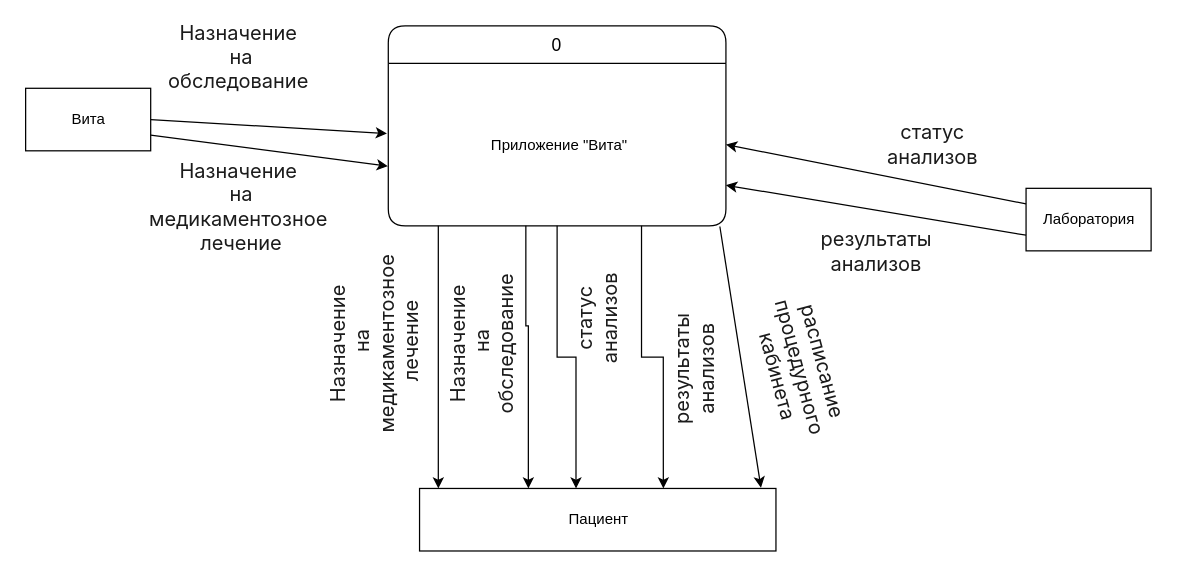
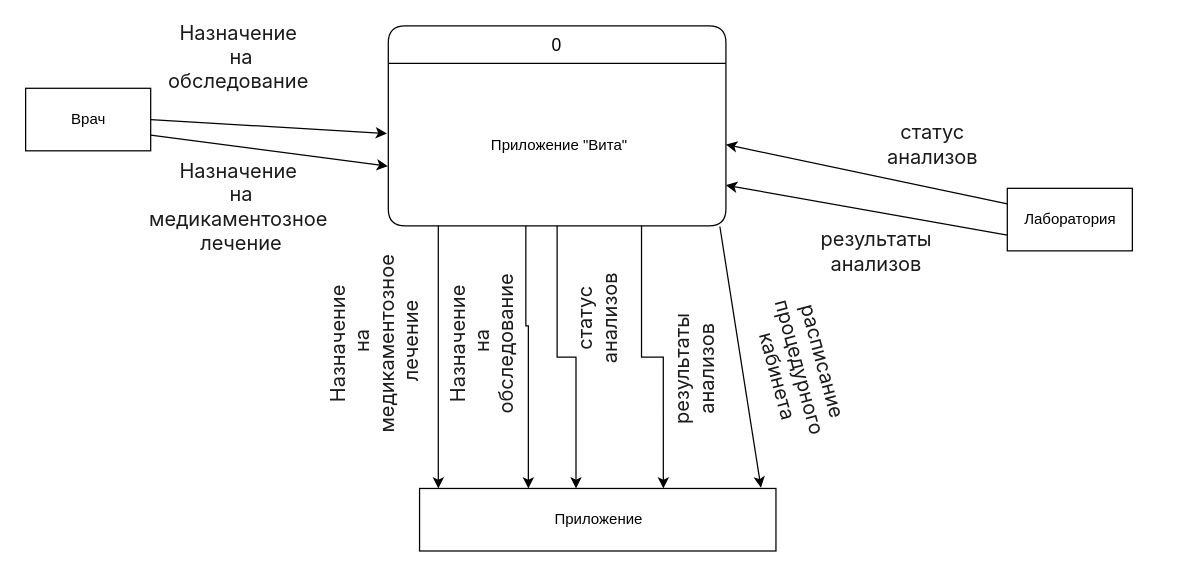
node "Вита": label "Вита" -> "Врач"
node "Лаборатория": moved (1088, 219) -> (1069, 219)
node "Пациент": label "Пациент" -> "Приложение"
